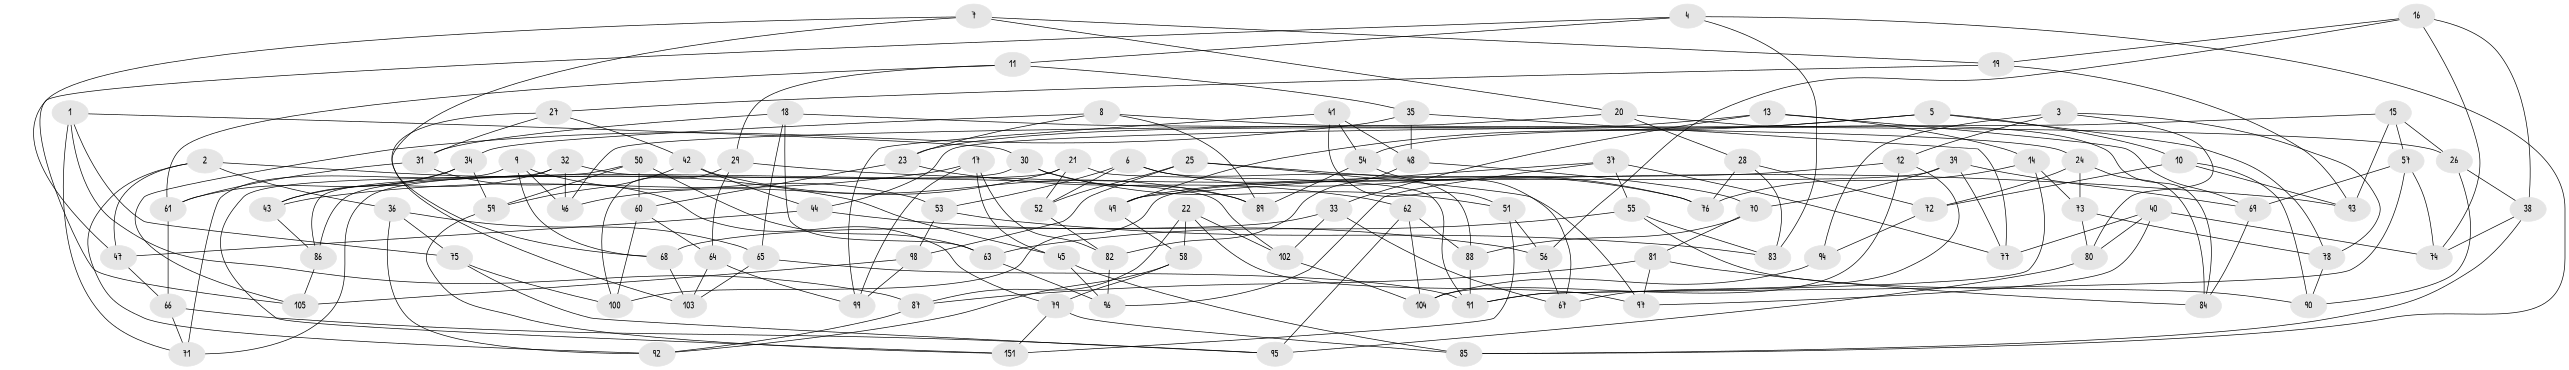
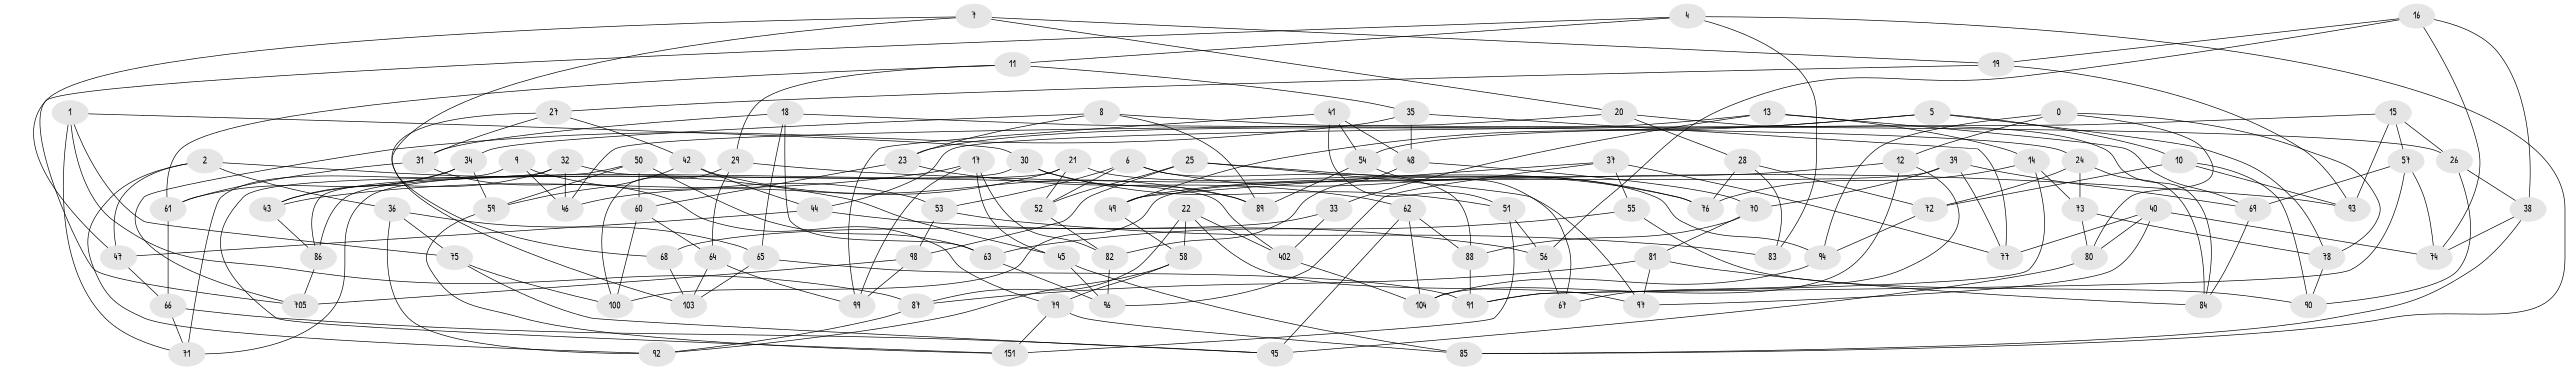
node "3": label "3" -> "0"
edge "21" -- "91": now "21" -- "94"
edge "55" -- "83": removed
edge "9" -- "68": removed
node "102": label "102" -> "402"
edge "33" -- "67": removed
node "105": label "105" -> "705"
